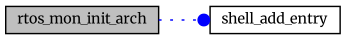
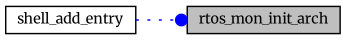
edge "rtos_mon_init_arch" -> "shell_add_entry": reversed
